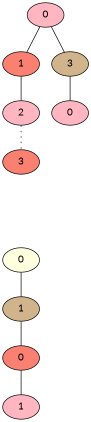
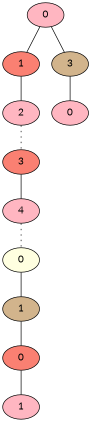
node "4": added
